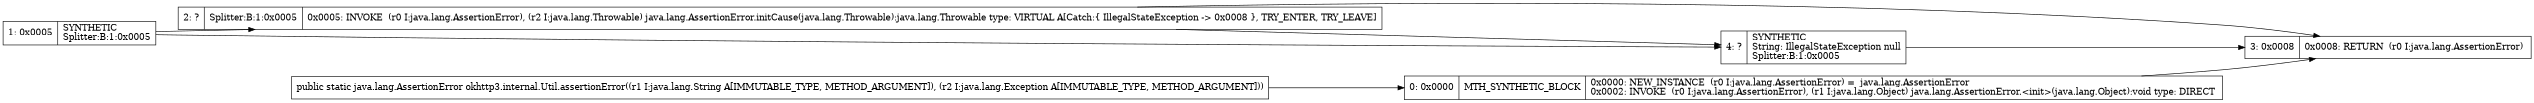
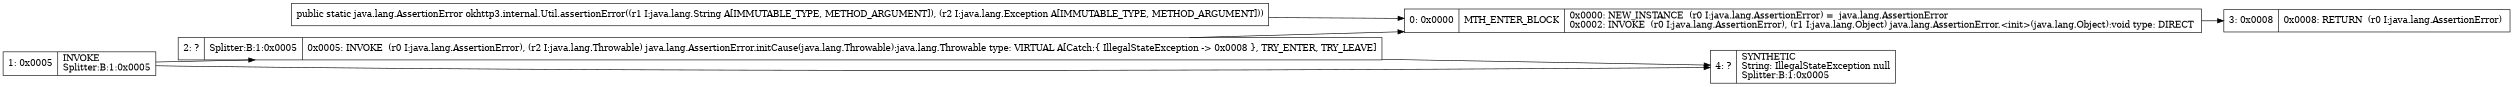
edge "2: ?" -> "3: 0x0008": now "2: ?" -> "0: 0x0000"
node "1: 0x0005": text "SYNTHETIC" -> "INVOKE"
edge "4: ?" -> "3: 0x0008": removed
node "0: 0x0000": text "MTH_SYNTHETIC_BLOCK" -> "MTH_ENTER_BLOCK"
